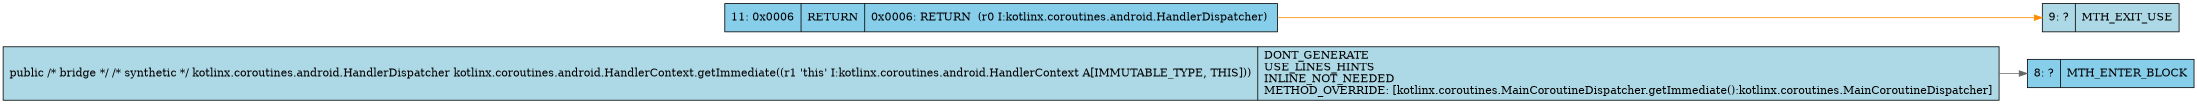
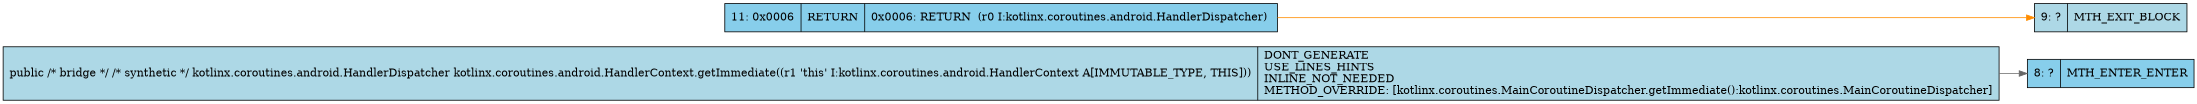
node "9: ?": text "MTH_EXIT_USE" -> "MTH_EXIT_BLOCK"
node "8: ?": text "MTH_ENTER_BLOCK" -> "MTH_ENTER_ENTER"
